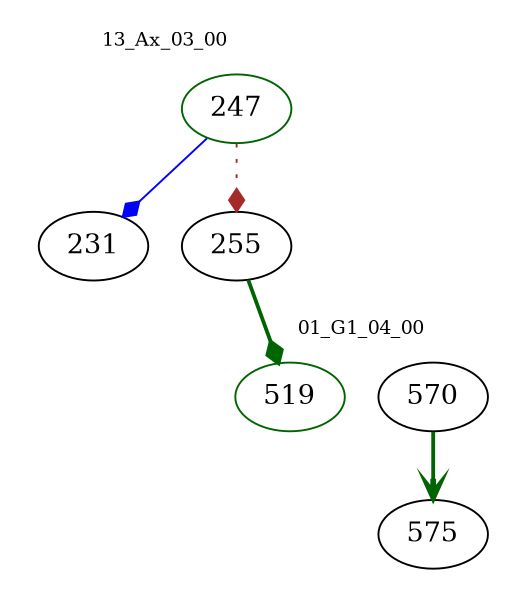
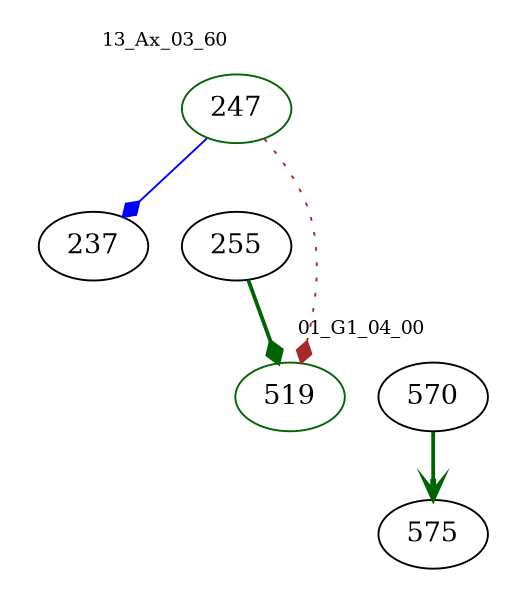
cluster "13_Ax_03_00": label "13_Ax_03_00" -> "13_Ax_03_60"
edge "247" -> "255": now "247" -> "519"
node "231": label "231" -> "237"
